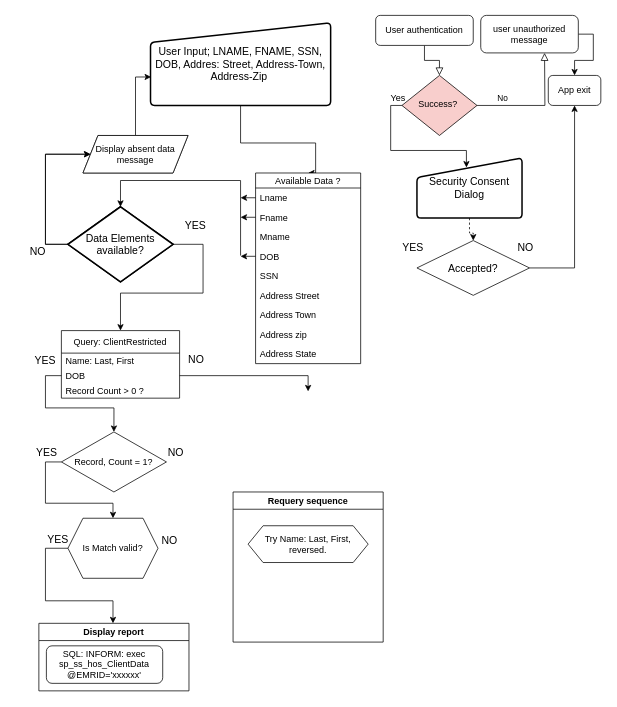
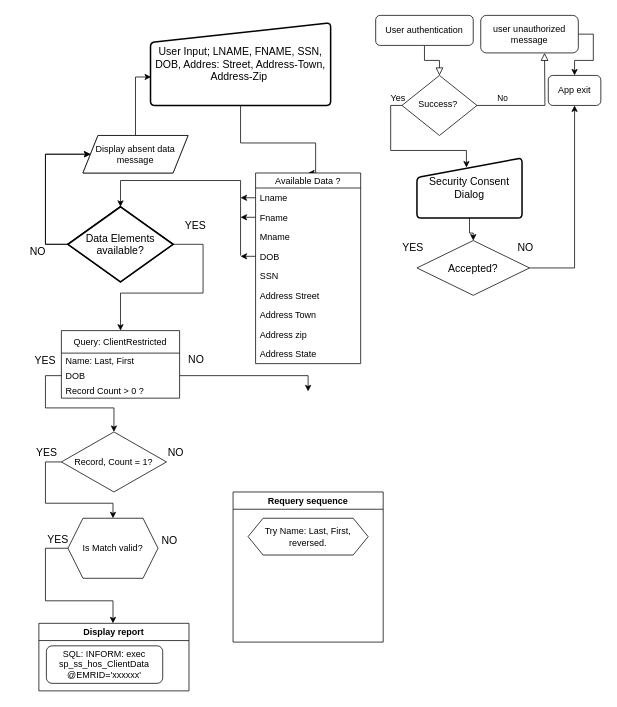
node "Success?": fillcolor #f8cecc -> #ffffff
edge "Security Consent Dialog" -> "Accepted?": style dashed -> solid
node "Try Name: Last, First, reversed.": moved (308, 544) -> (308, 536)
